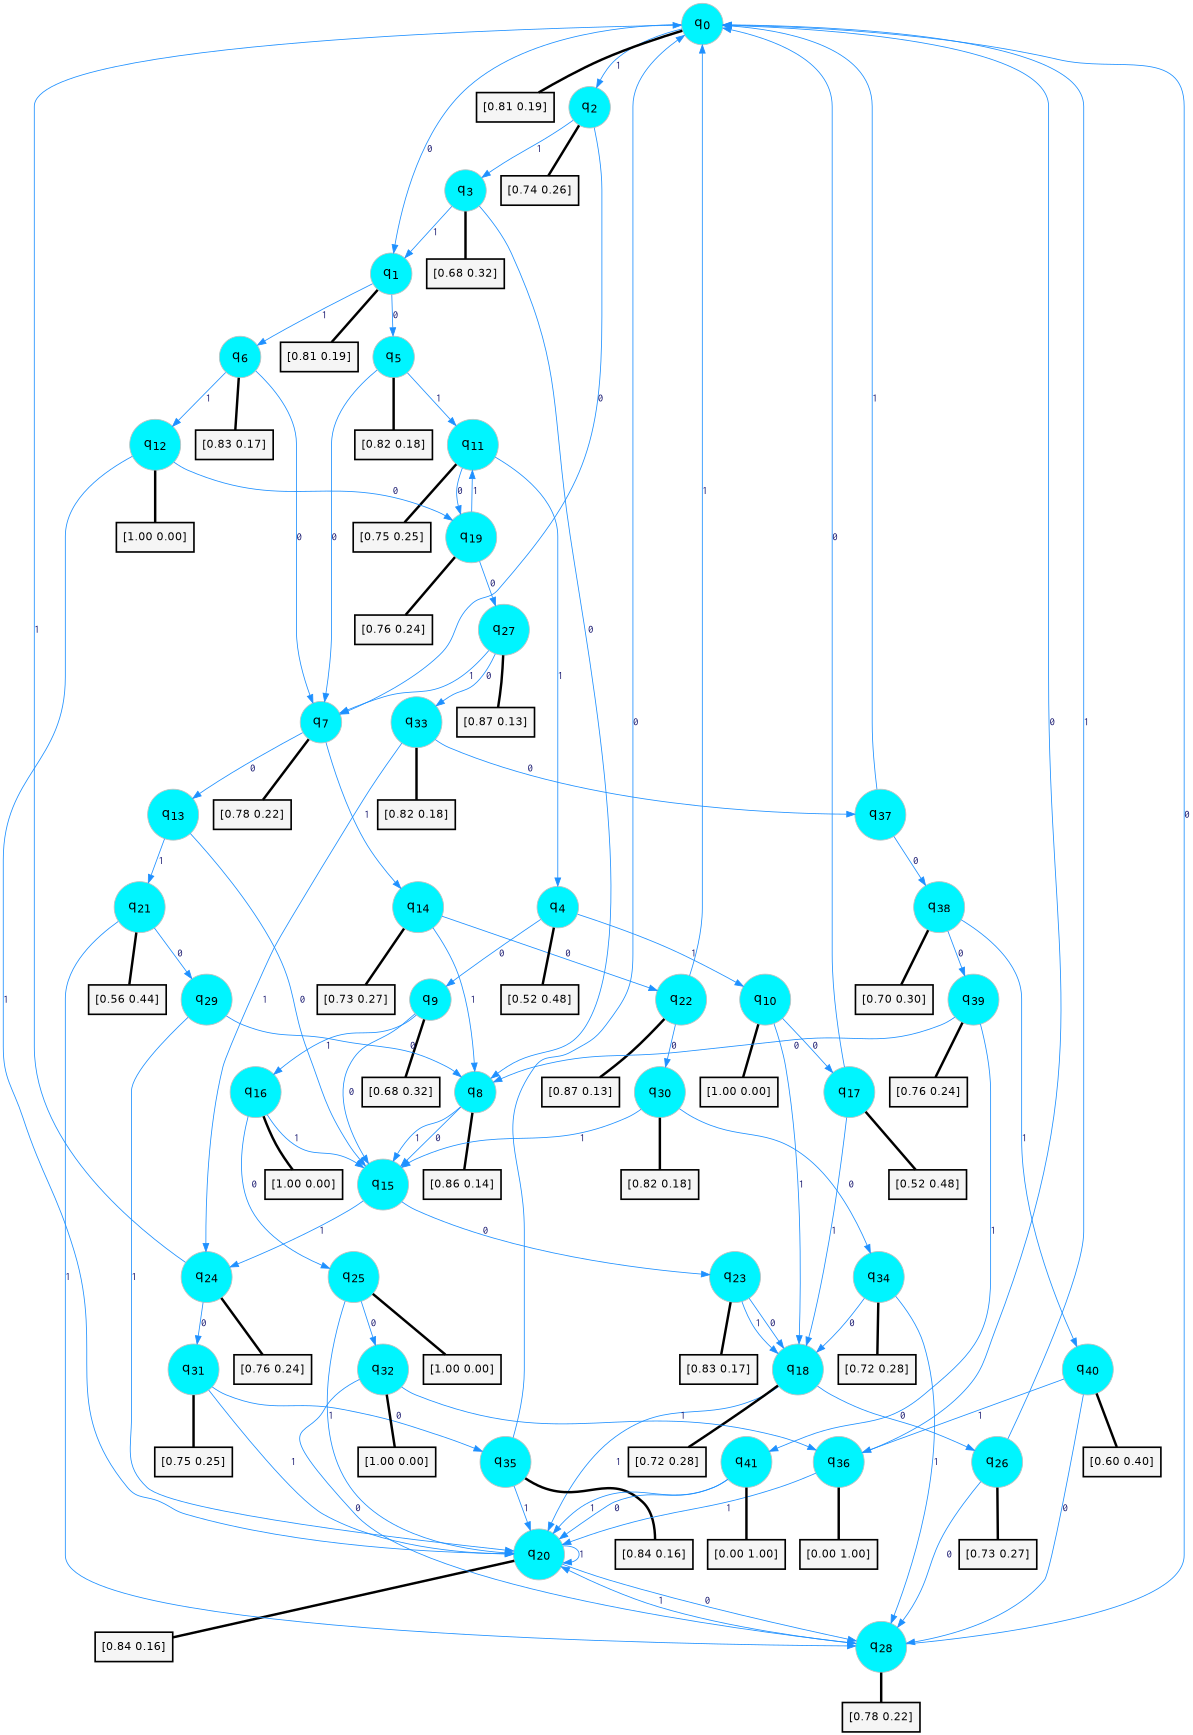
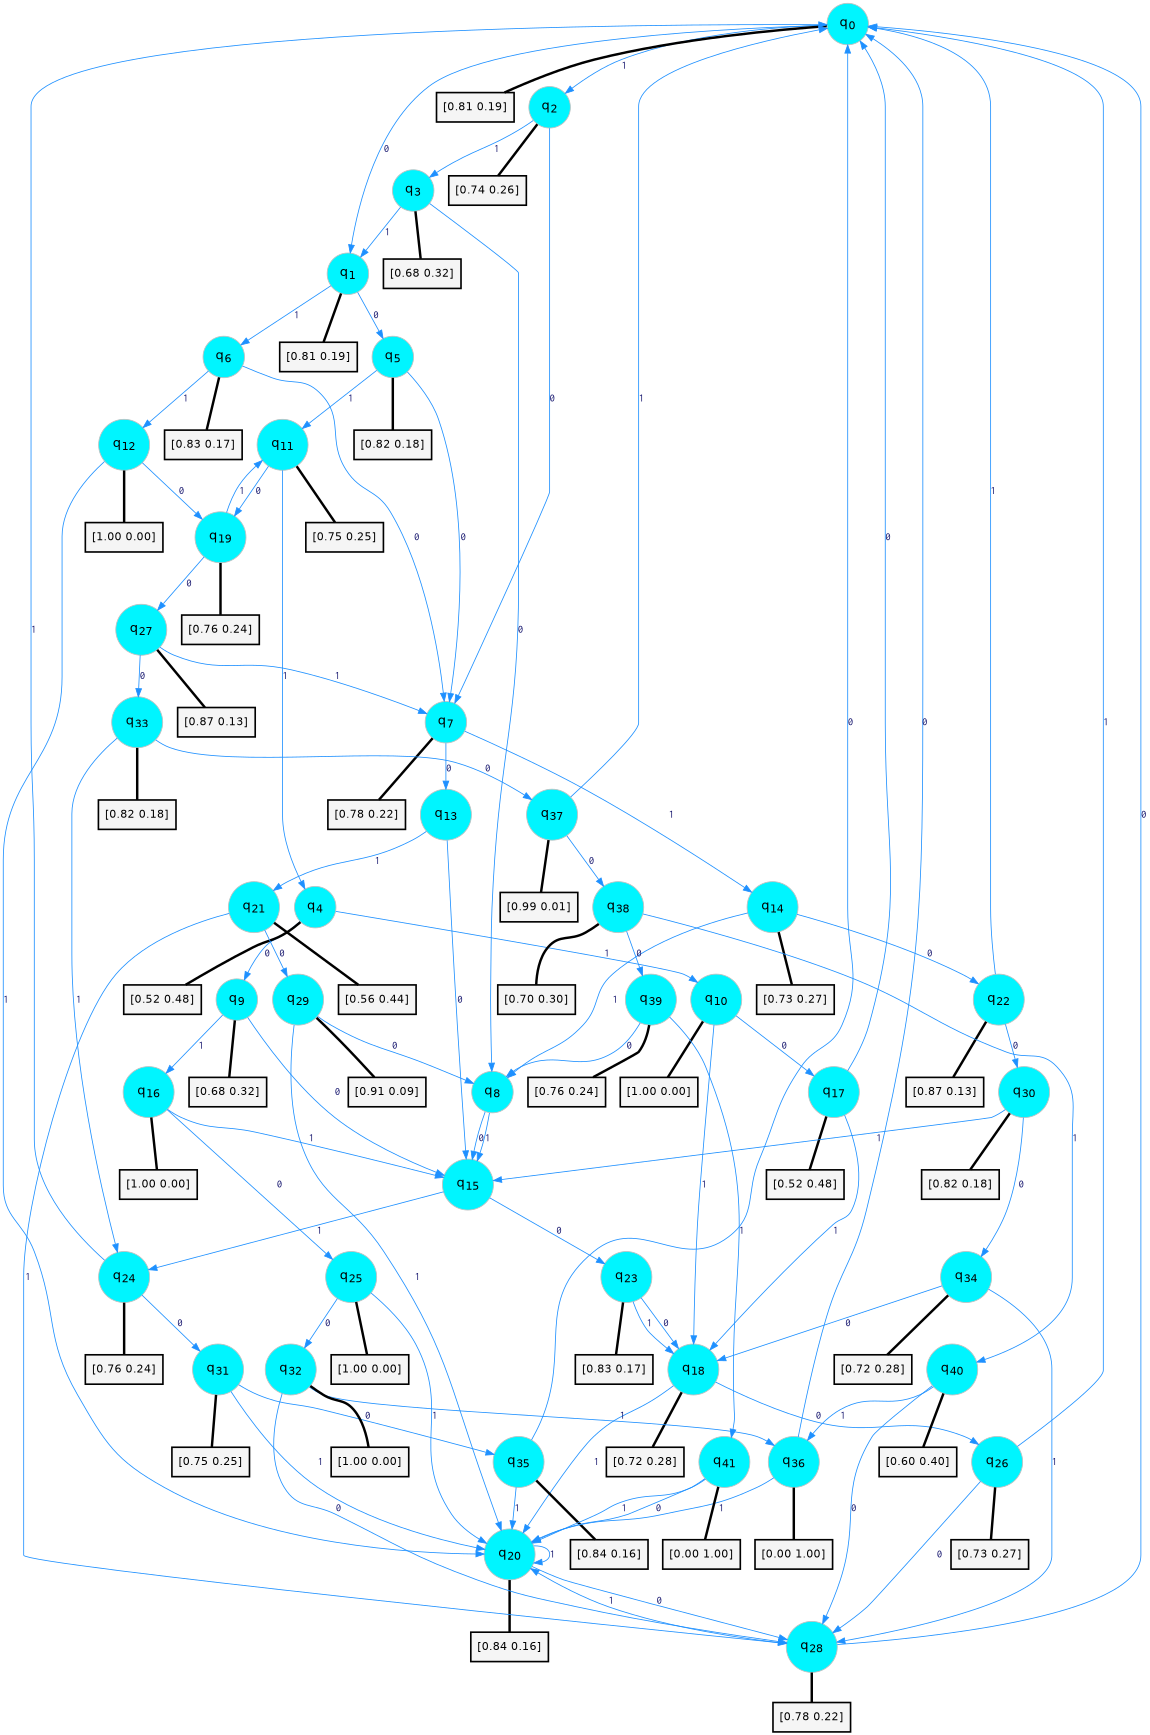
node "[0.99 0.01]": added
node "[0.91 0.09]": added
node "[0.86 0.14]": removed
